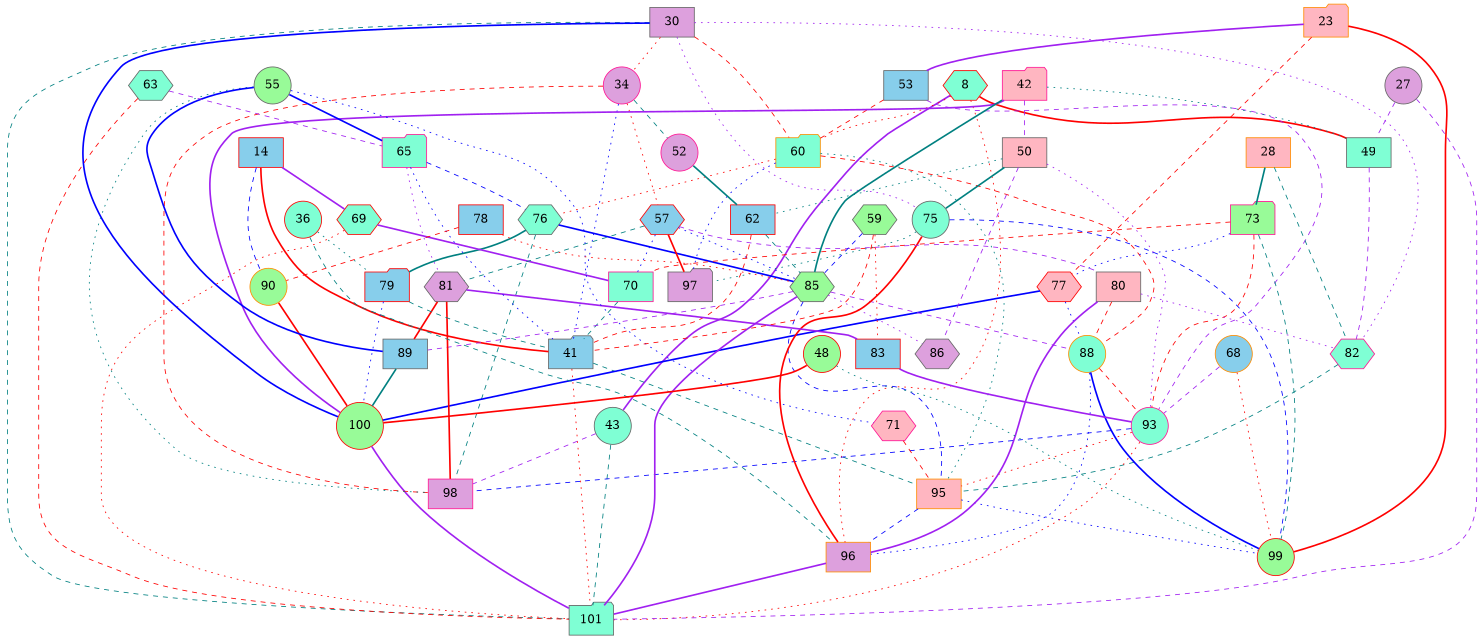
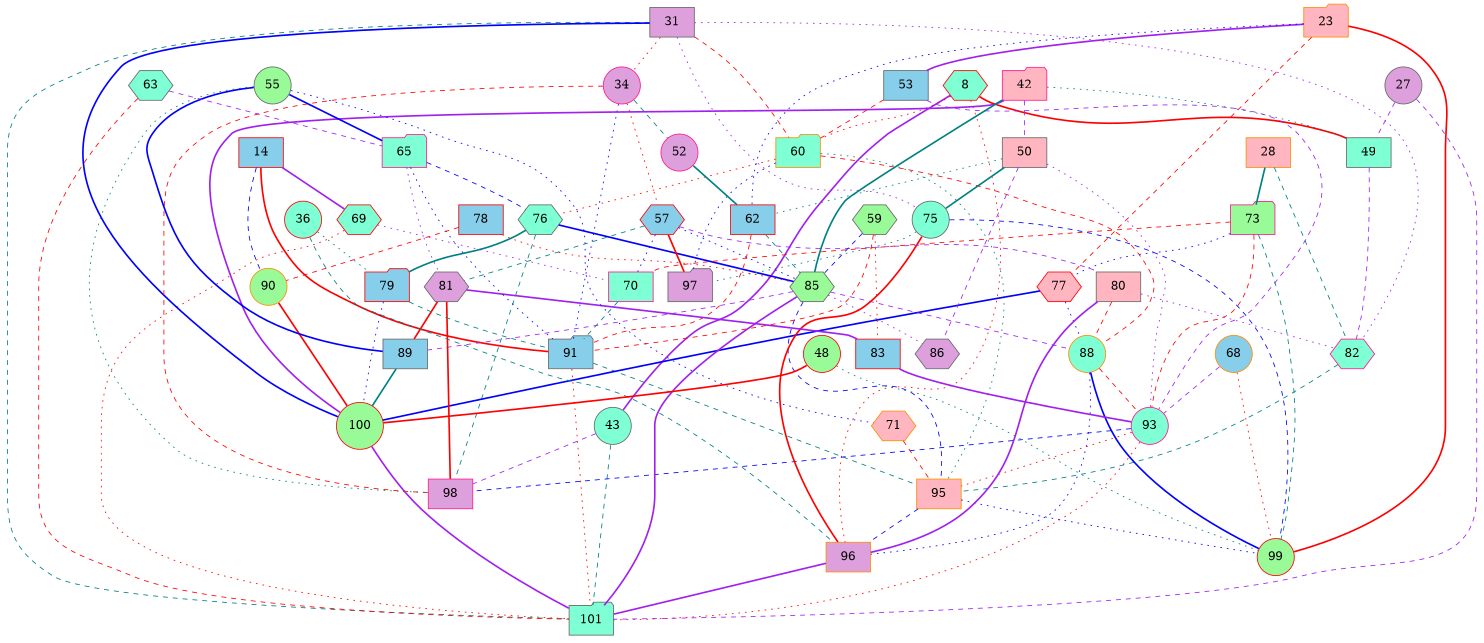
node "30": label "30" -> "31"
edge "23" -- "62": added
edge "69" -- "70": style bold -> dotted
node "41": label "41" -> "91"
node "71": color deeppink -> darkorange
